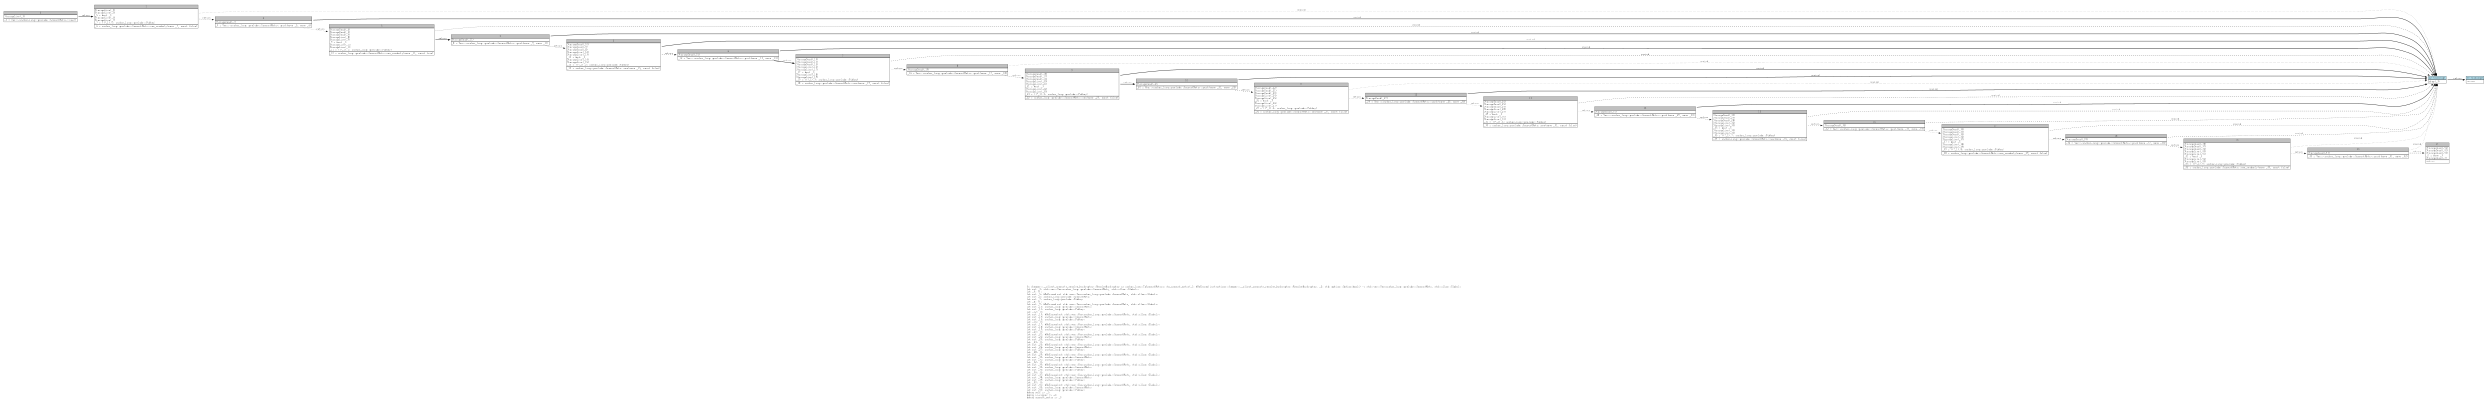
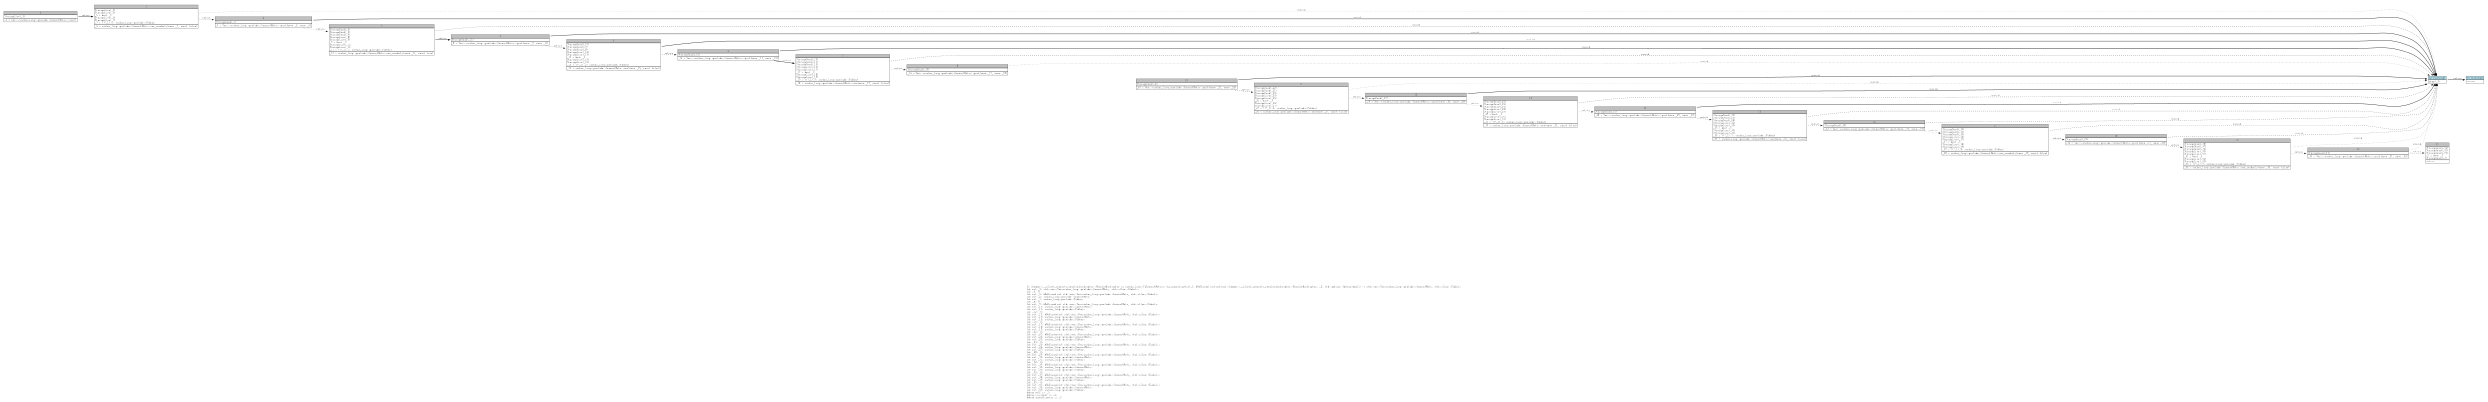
node "9": removed
